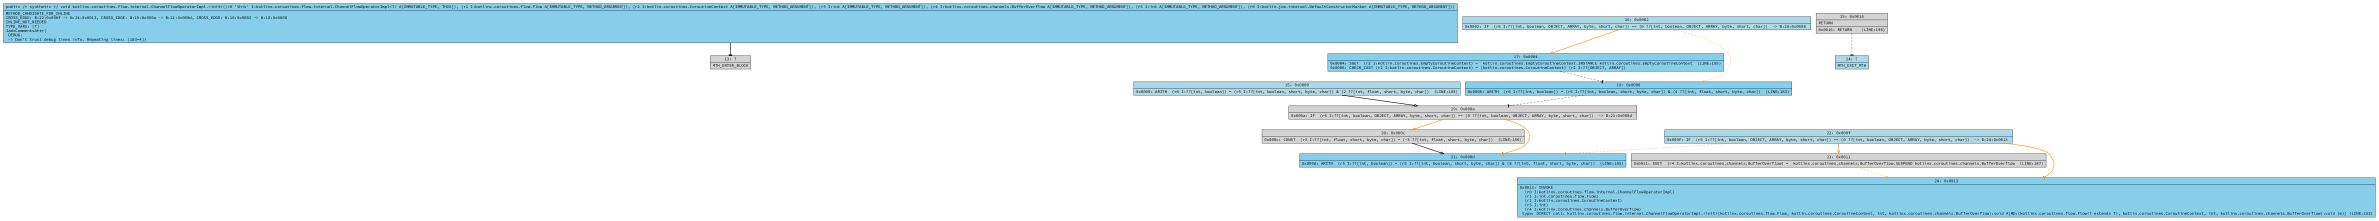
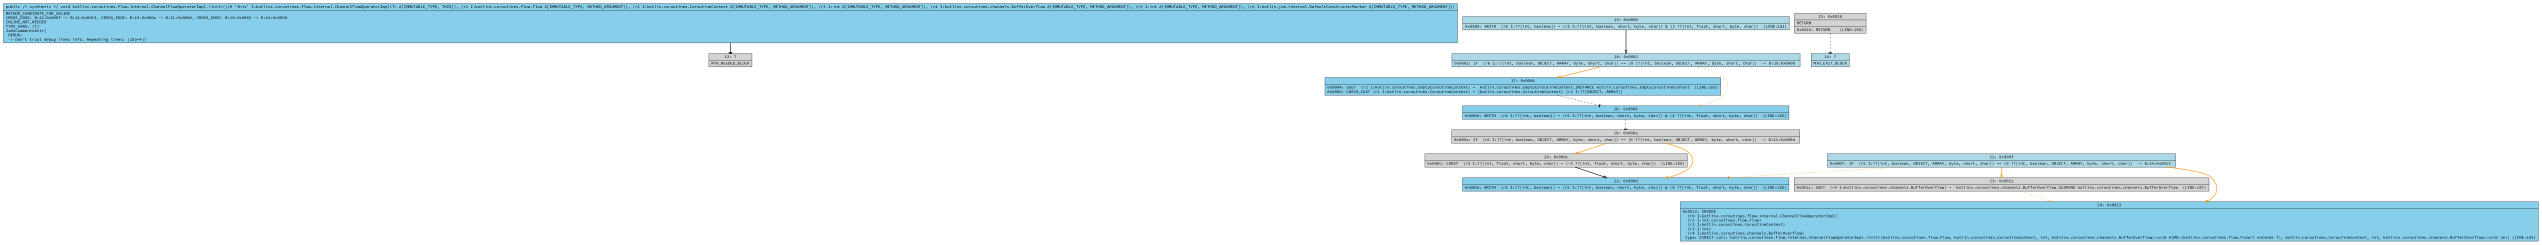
node "13: ?": text "MTH_ENTER_BLOCK" -> "MTH_NEEDED_BLOCK"
node "14: ?": text "MTH_EXIT_MTH" -> "MTH_EXIT_BLOCK"
edge "15: 0x0000" -> "19: 0x000a": now "15: 0x0000" -> "16: 0x0002"
